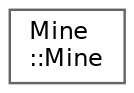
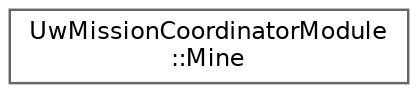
node "Mine ::Mine": label "Mine ::Mine" -> "UwMissionCoordinatorModule ::Mine"
